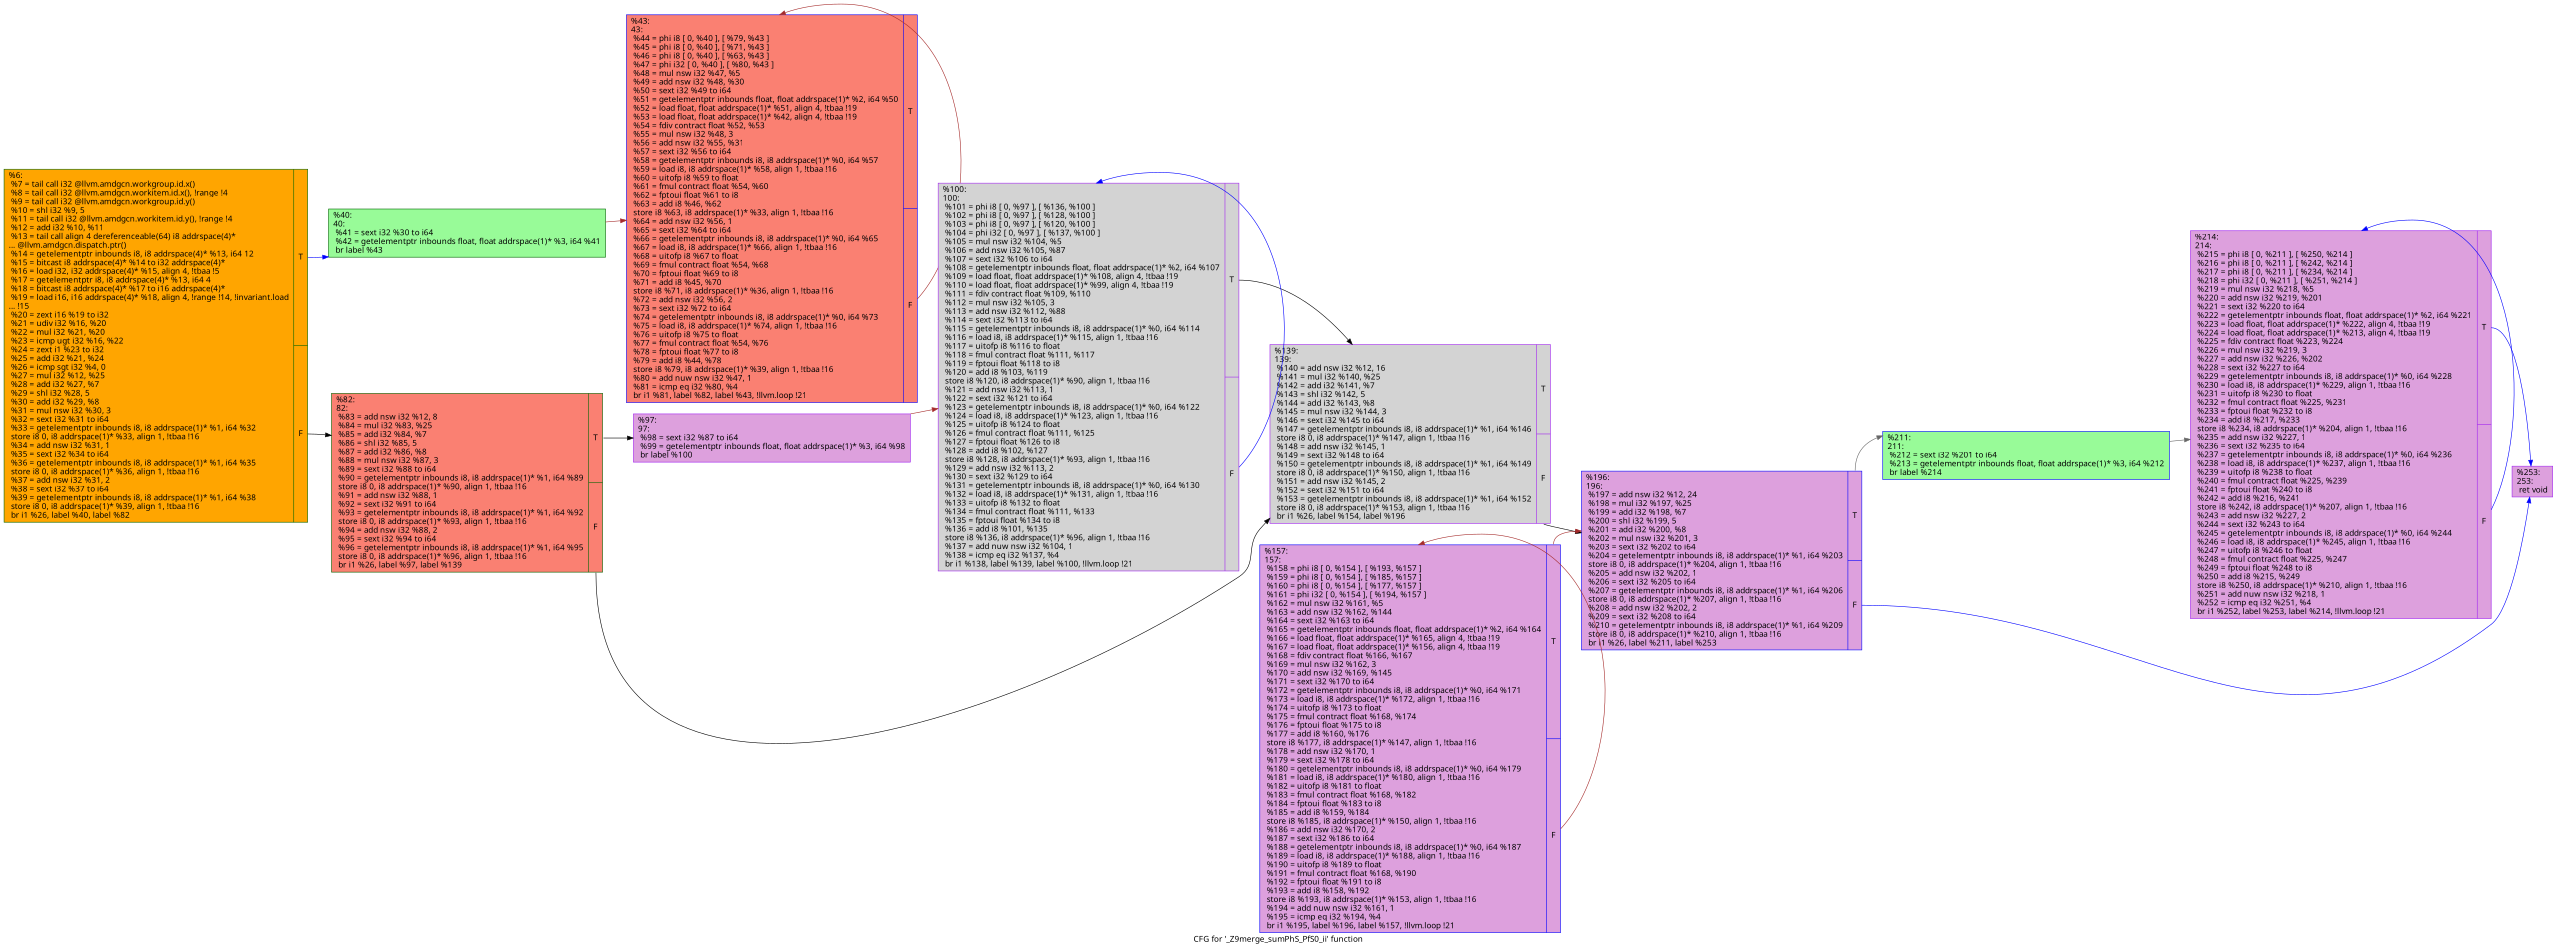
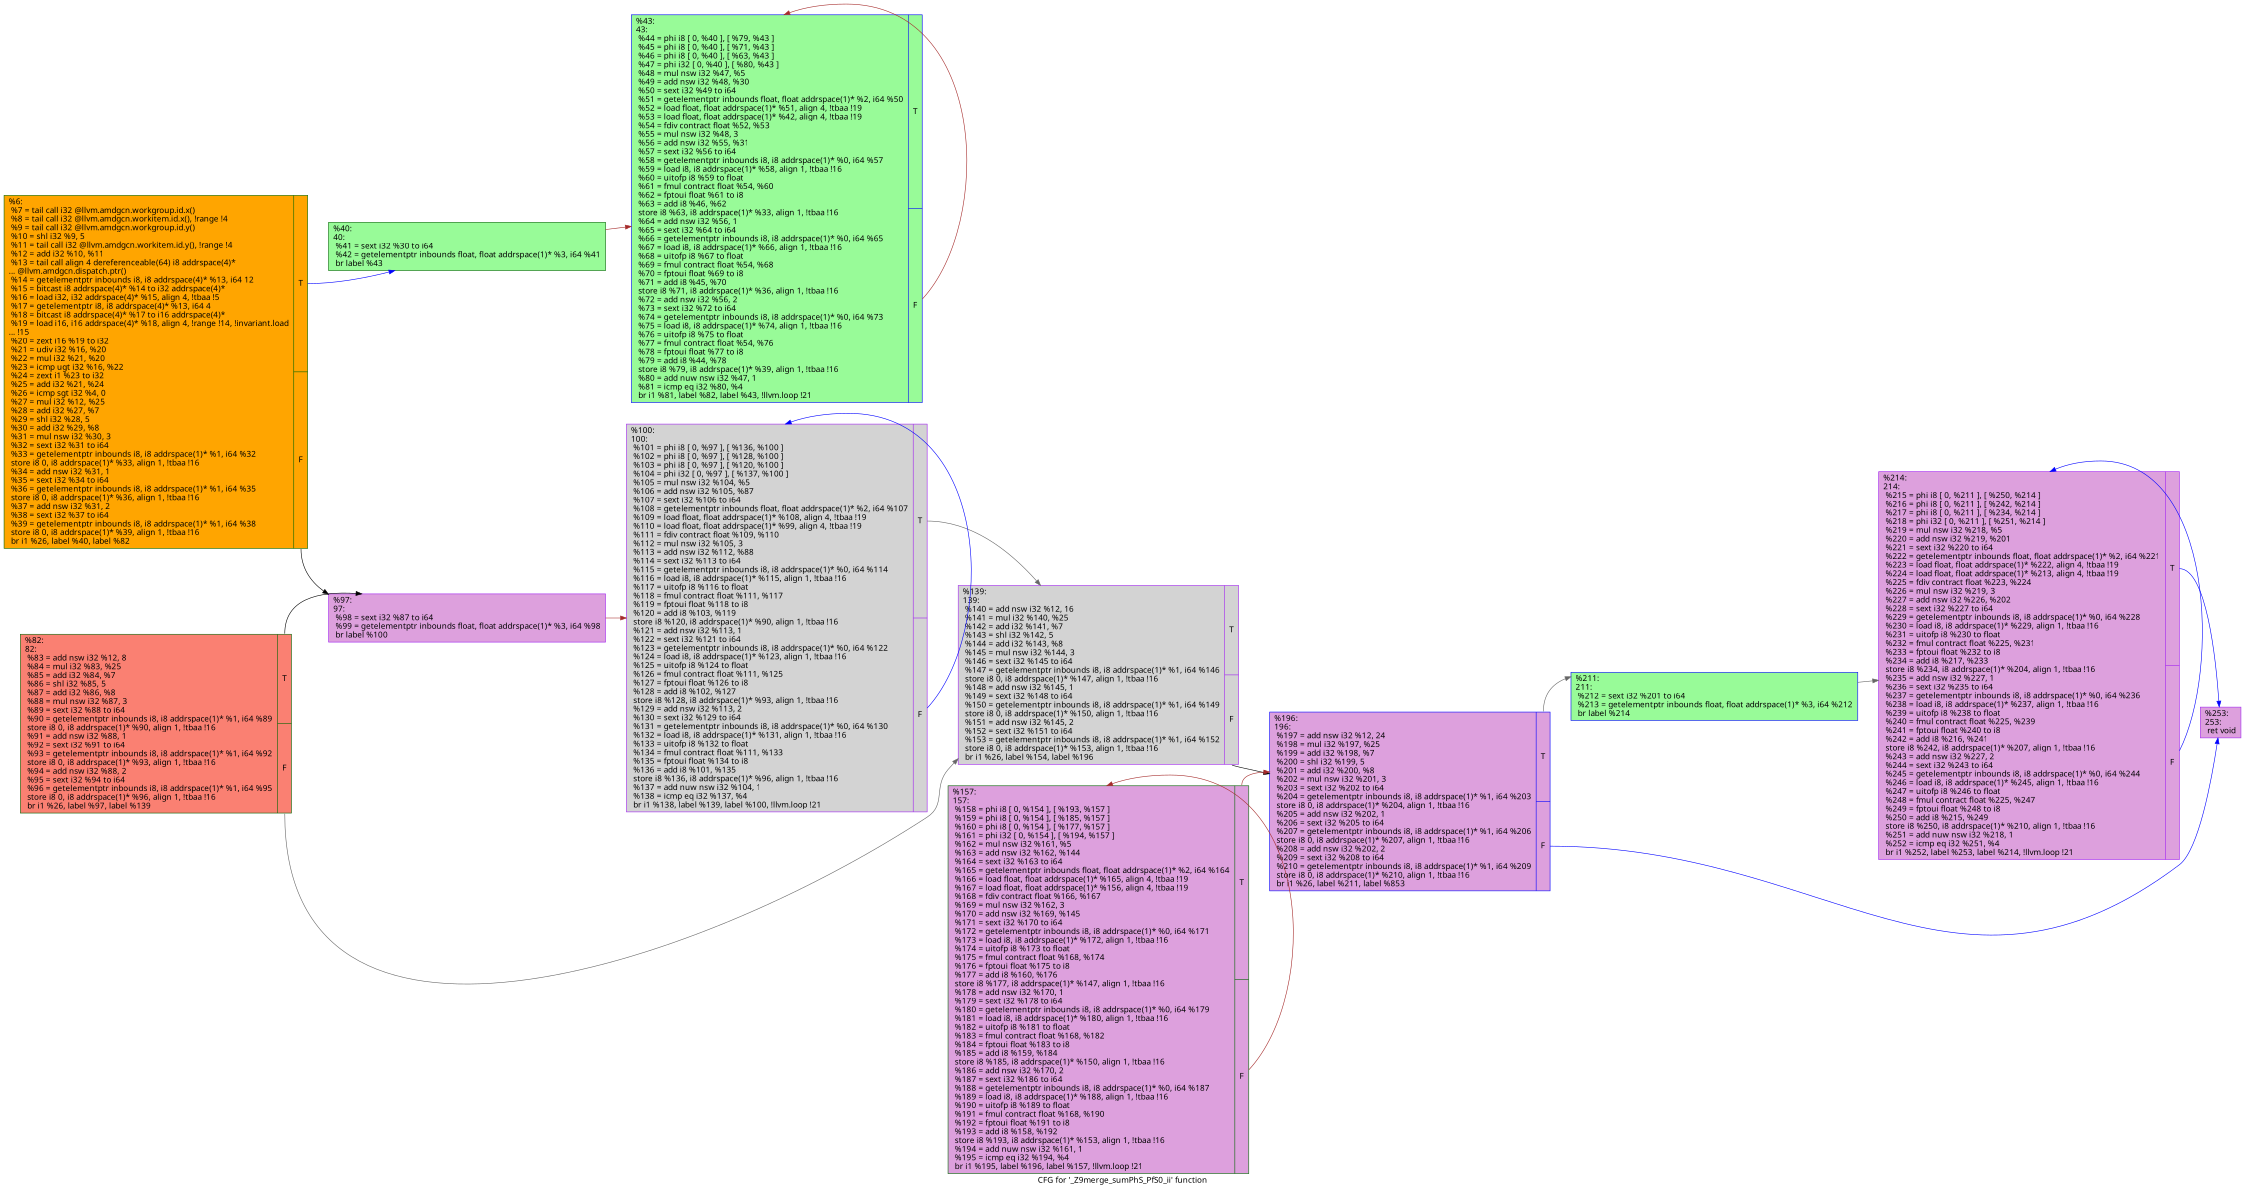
node "%43:": fillcolor salmon -> palegreen
edge "%100:" -> "%139:": color black -> gray40
edge "%6:" -> "%82:": now "%6:" -> "%97:"
node "%196:": text "br i1 %26, label %211, label %253" -> "br i1 %26, label %211, label %853"
edge "%82:" -> "%139:": color black -> gray40
node "%157:": color blue -> darkgreen
